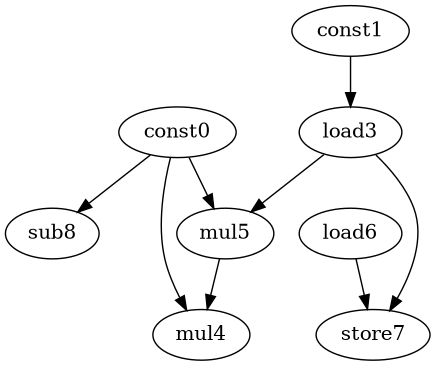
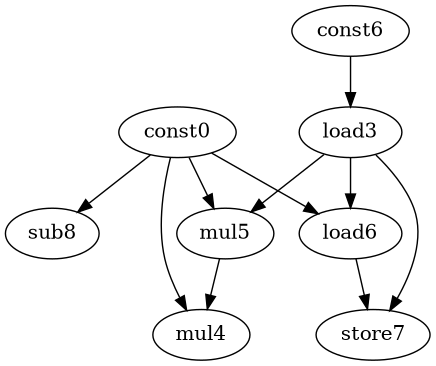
node "const1": label "const1" -> "const6"
edge "load3" -> "load6": added
edge "const0" -> "load6": added
